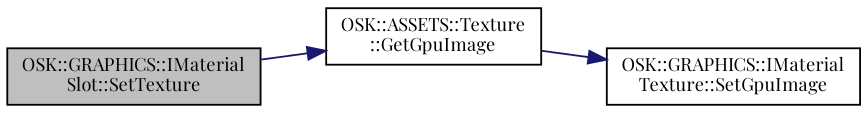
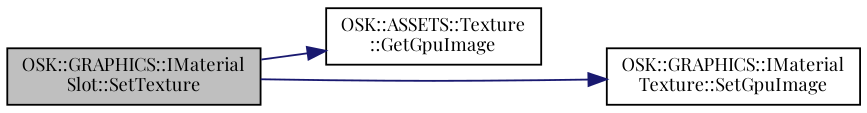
edge "OSK::ASSETS::Texture ::GetGpuImage" -> "OSK::GRAPHICS::IMaterial Texture::SetGpuImage": now "OSK::GRAPHICS::IMaterial Slot::SetTexture" -> "OSK::GRAPHICS::IMaterial Texture::SetGpuImage"
